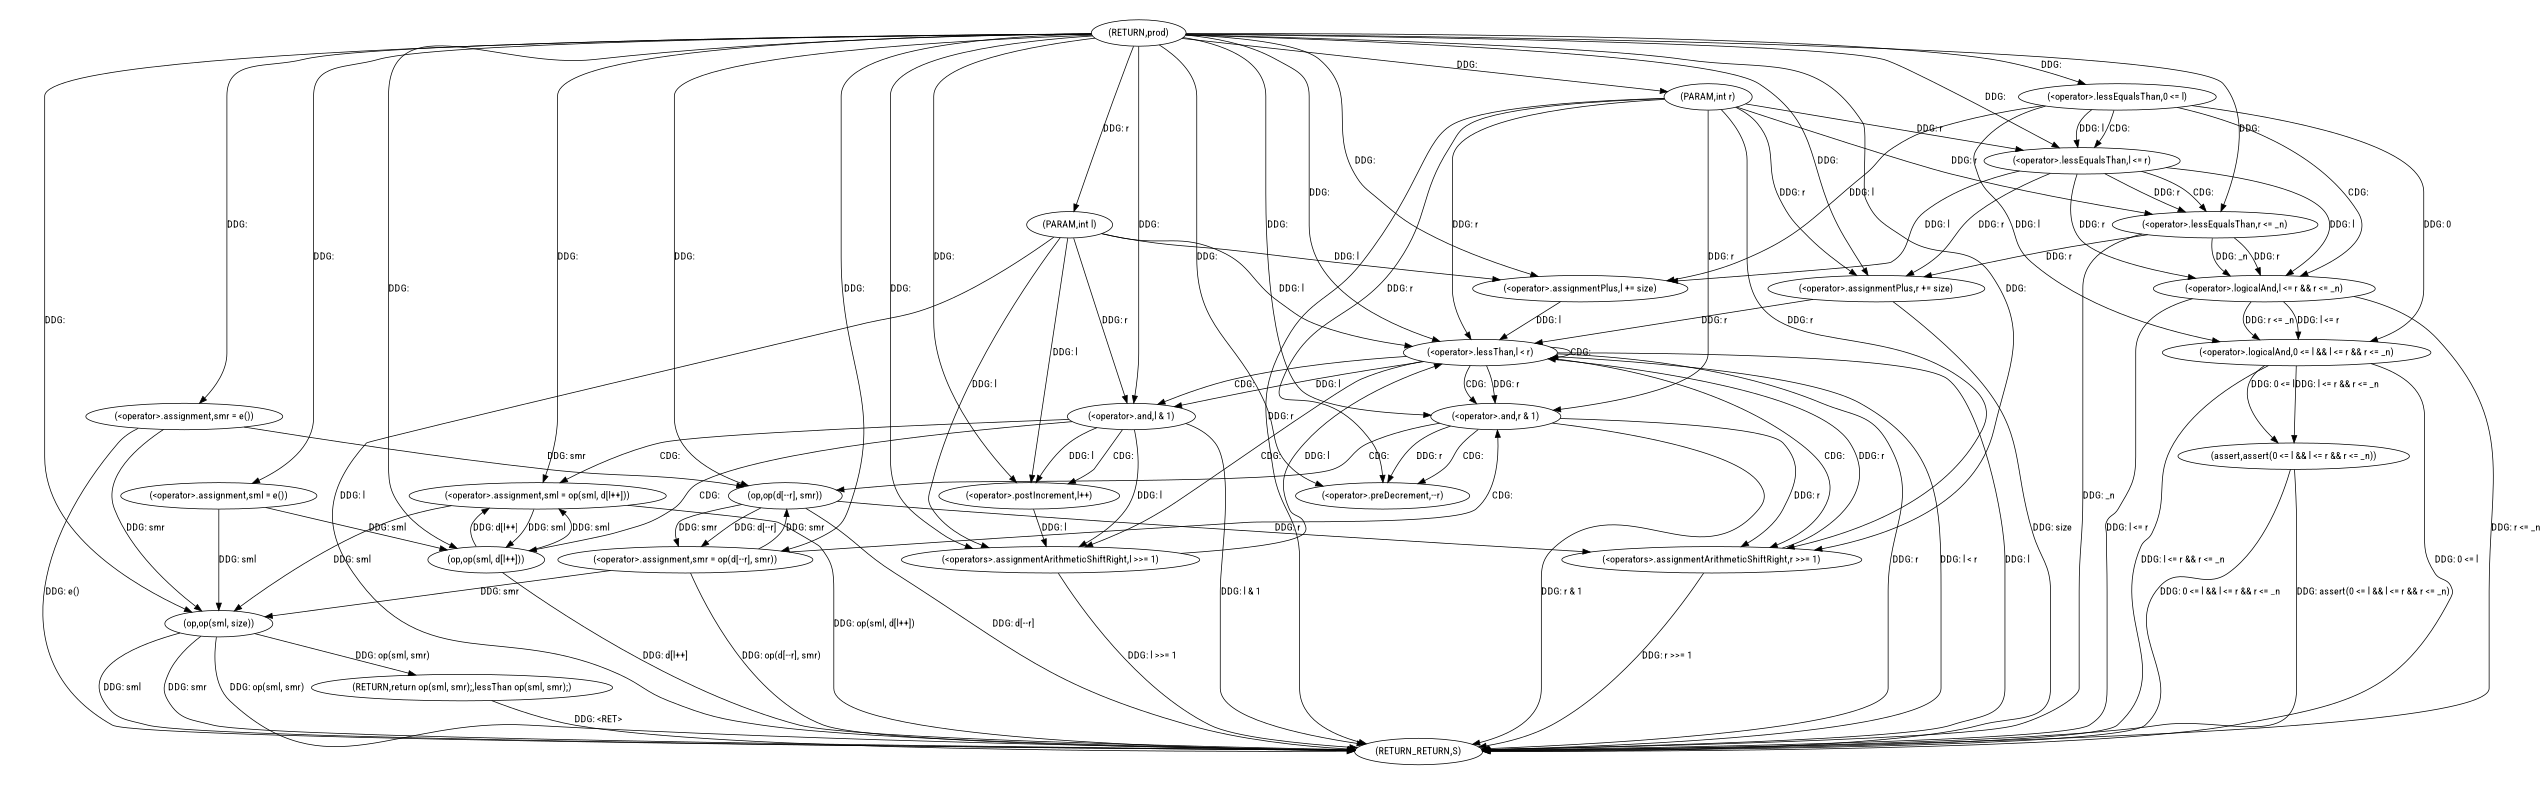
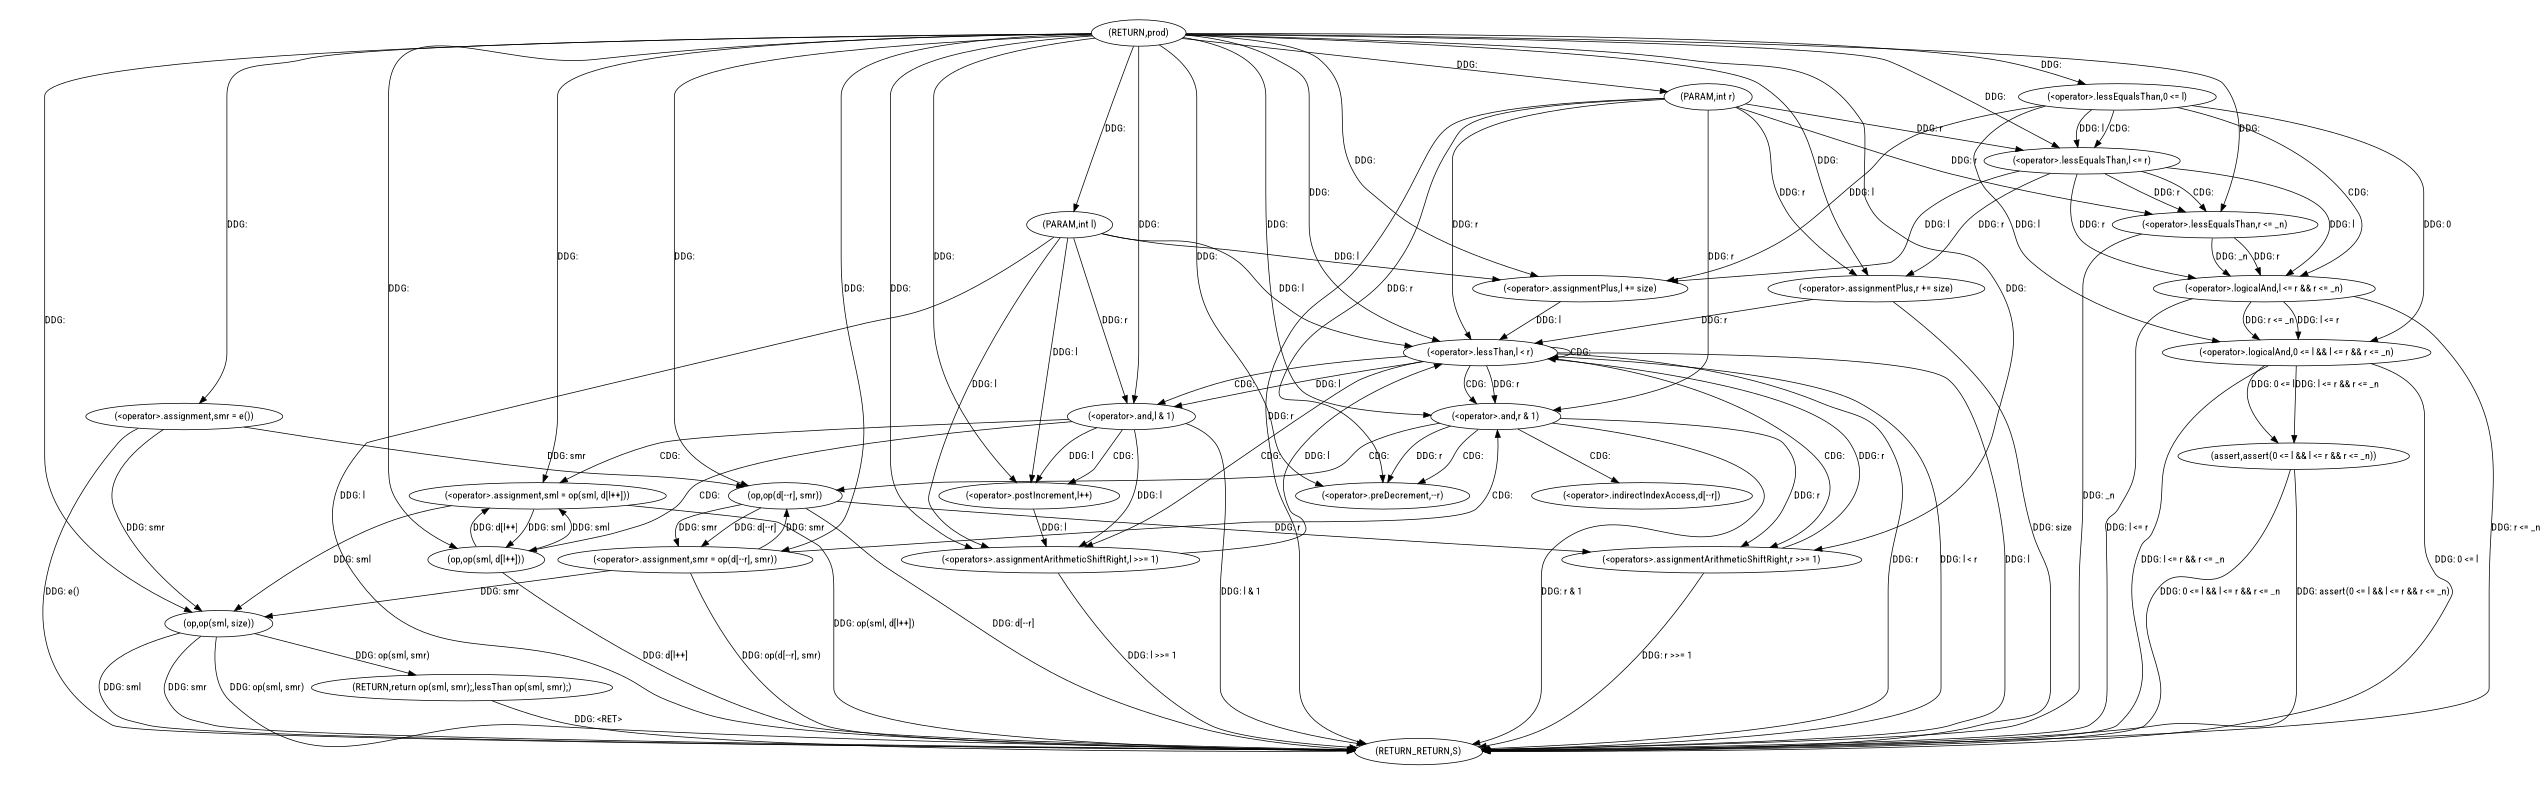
edge "(RETURN,prod)" -> "(PARAM,int l)": label "DDG: r" -> "DDG: "
edge "(<operator>.lessEqualsThan,r <= _n)" -> "(<operator>.assignmentPlus,r += size)": removed, label "DDG: r"
edge "(PARAM,int r)" -> "(<operators>.assignmentArithmeticShiftRight,r >>= 1)": removed, label "DDG: r"
node "(<operator>.assignment,sml = e())": removed
node "(<operator>.indirectIndexAccess,d[--r])": added
